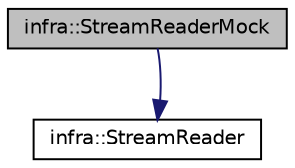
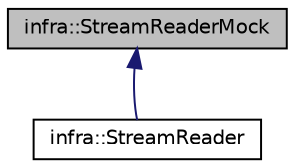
edge "infra::StreamReaderMock" -> "infra::StreamReader": reversed
